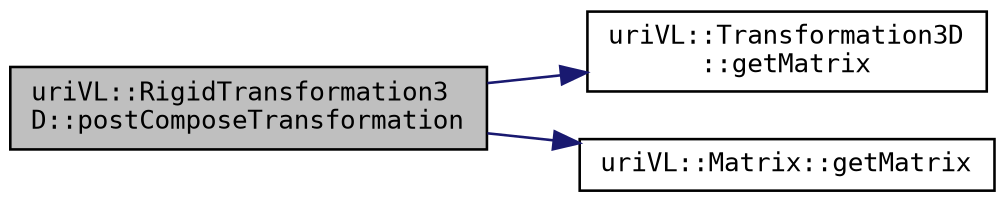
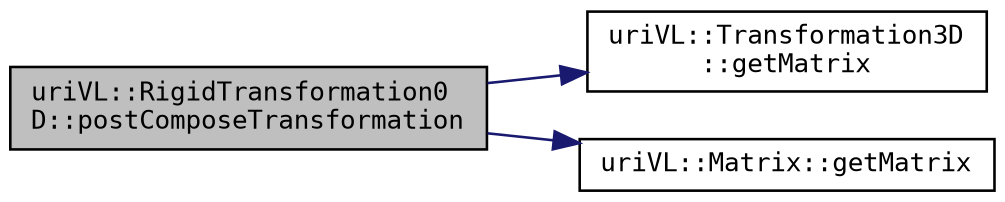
node "uriVL::RigidTransformation3 D::postComposeTransformation": label "uriVL::RigidTransformation3 D::postComposeTransformation" -> "uriVL::RigidTransformation0 D::postComposeTransformation"
